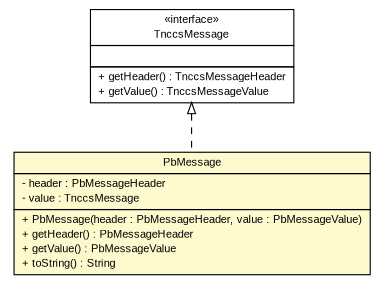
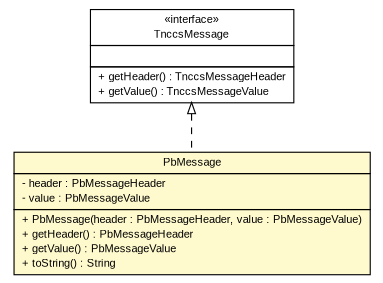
node "PbMessage": text "- value : TnccsMessage" -> "- value : PbMessageValue"
